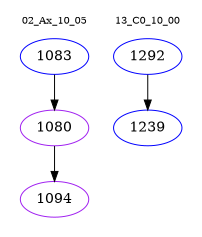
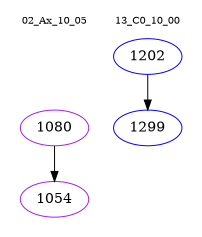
node "1083": removed
node "1292": label "1292" -> "1202"
node "1239": label "1239" -> "1299"
node "1094": label "1094" -> "1054"
